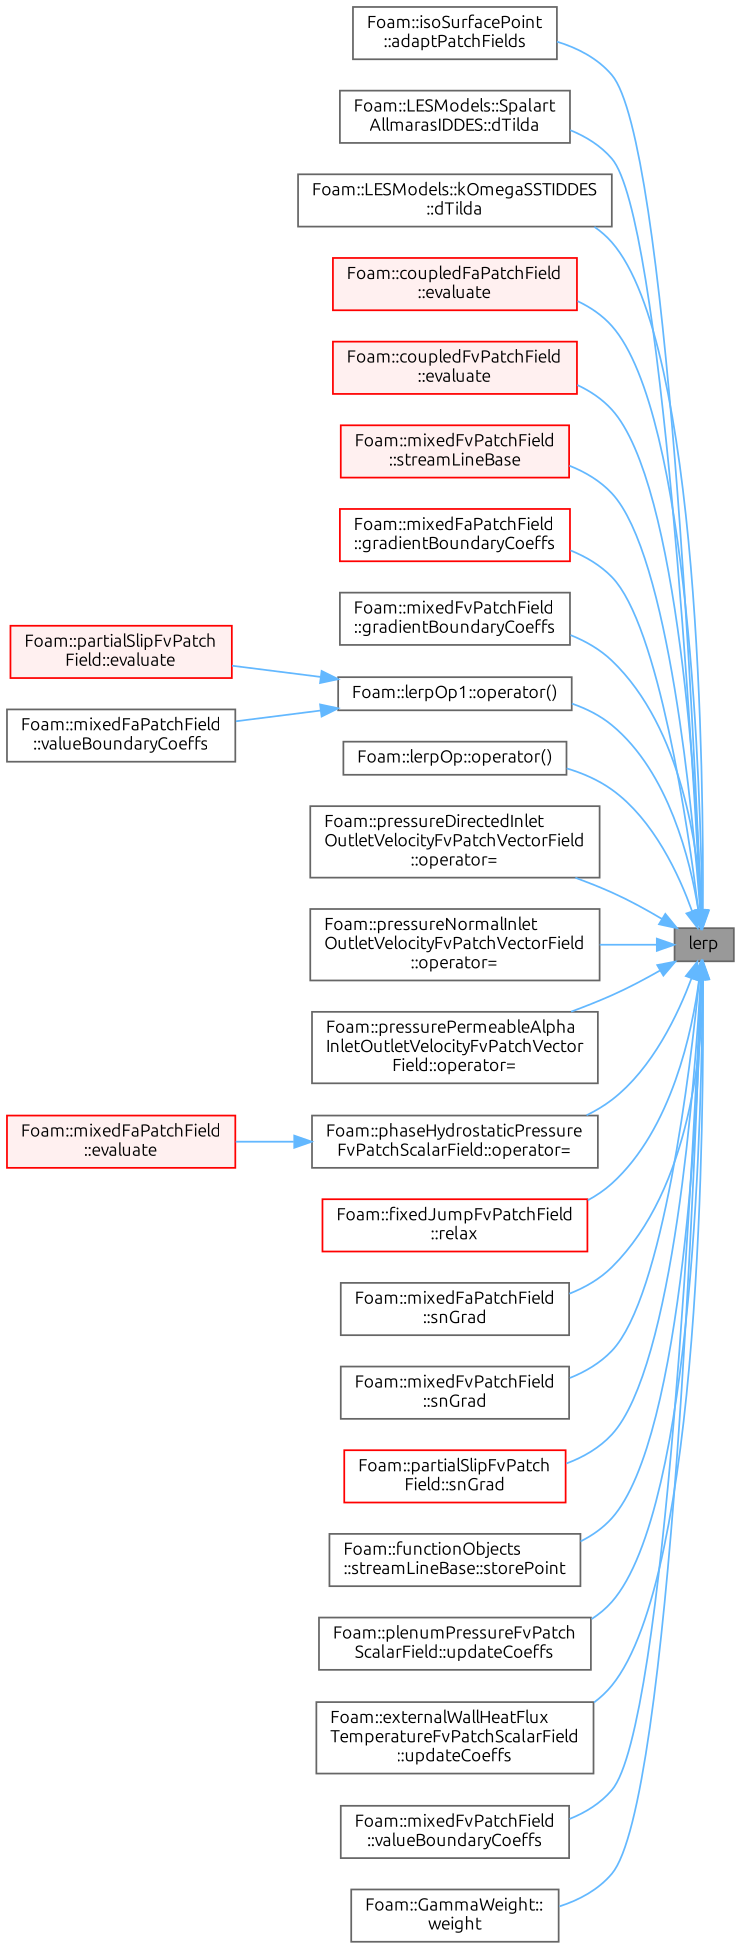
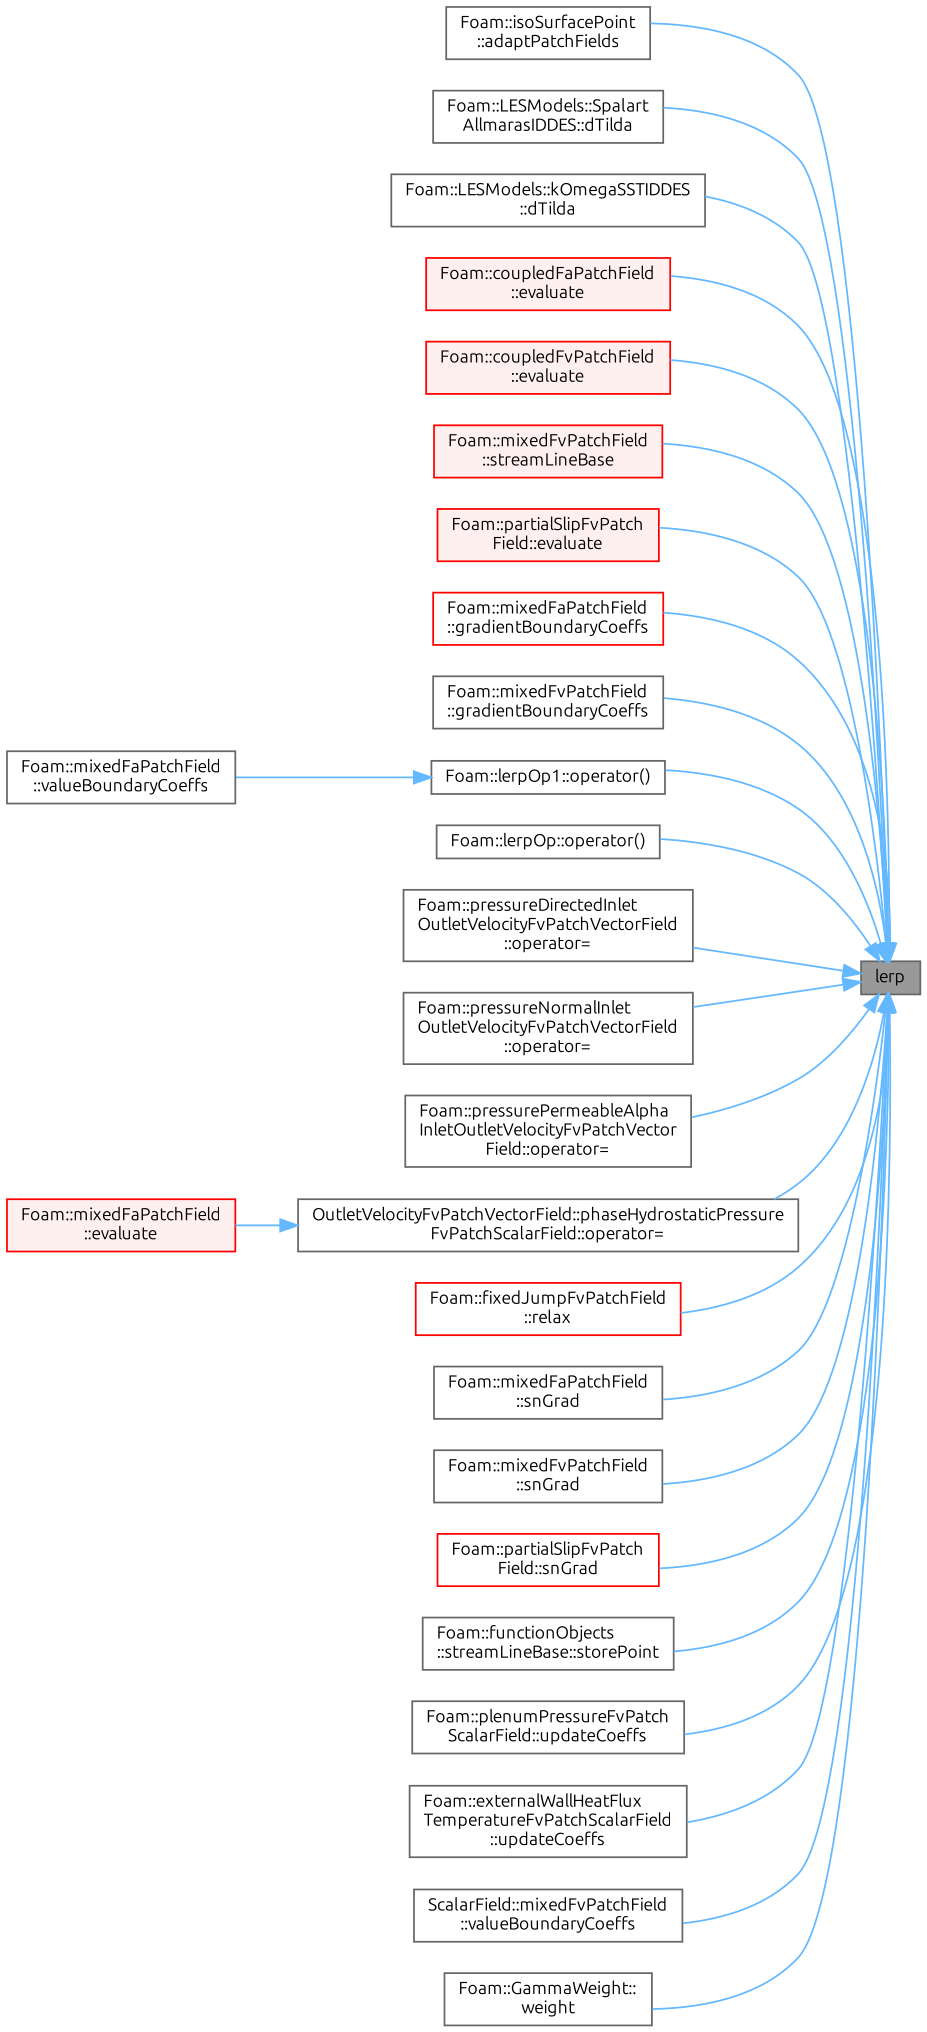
edge "Foam::partialSlipFvPatch Field::evaluate" -> "Foam::lerpOp1::operator()": now "Foam::partialSlipFvPatch Field::evaluate" -> "lerp"
node "Foam::phaseHydrostaticPressure FvPatchScalarField::operator=": label "Foam::phaseHydrostaticPressure FvPatchScalarField::operator=" -> "OutletVelocityFvPatchVectorField::phaseHydrostaticPressure FvPatchScalarField::operator="
node "Foam::mixedFvPatchField ::valueBoundaryCoeffs": label "Foam::mixedFvPatchField ::valueBoundaryCoeffs" -> "ScalarField::mixedFvPatchField ::valueBoundaryCoeffs"
